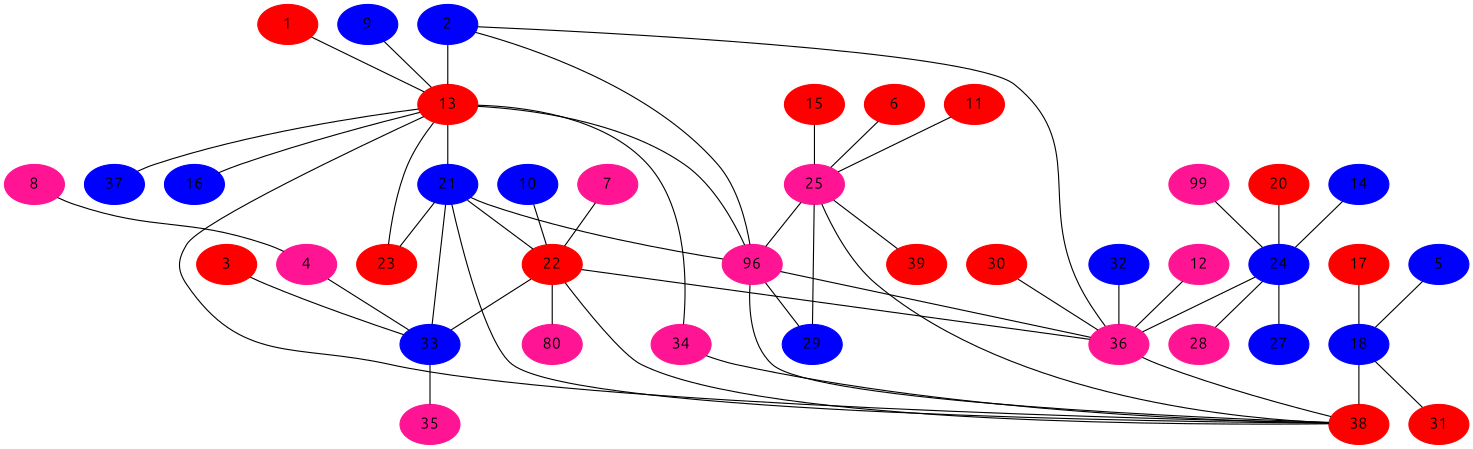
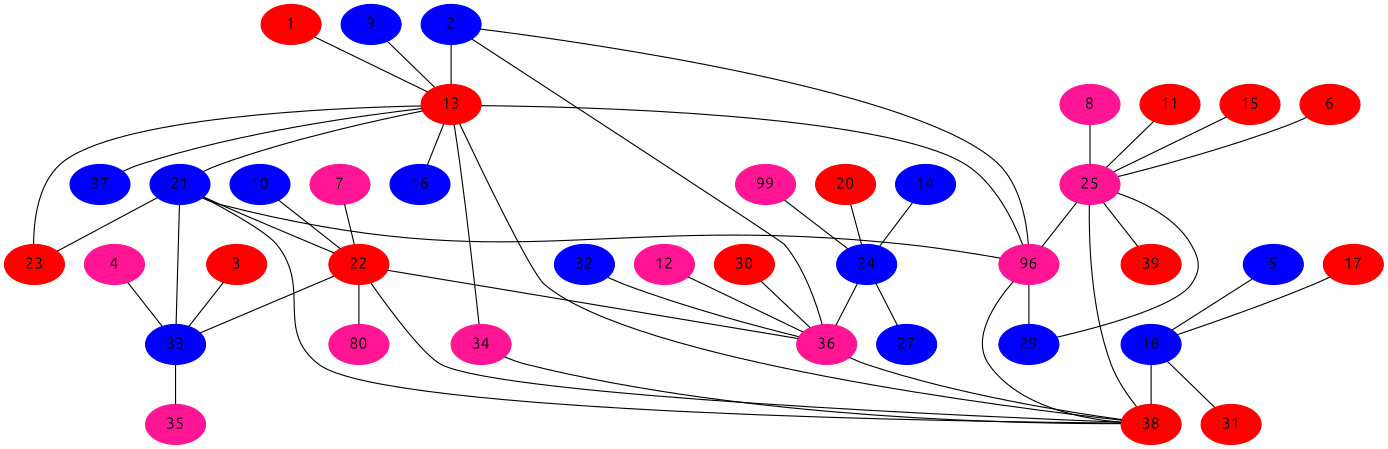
edge "8" -- "4": now "8" -- "25"
edge "96" -- "36": removed
node "28": removed
